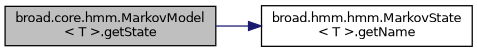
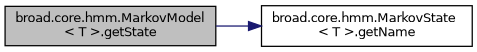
node "broad.hmm.hmm.MarkovState < T >.getName": label "broad.hmm.hmm.MarkovState < T >.getName" -> "broad.core.hmm.MarkovState < T >.getName"
